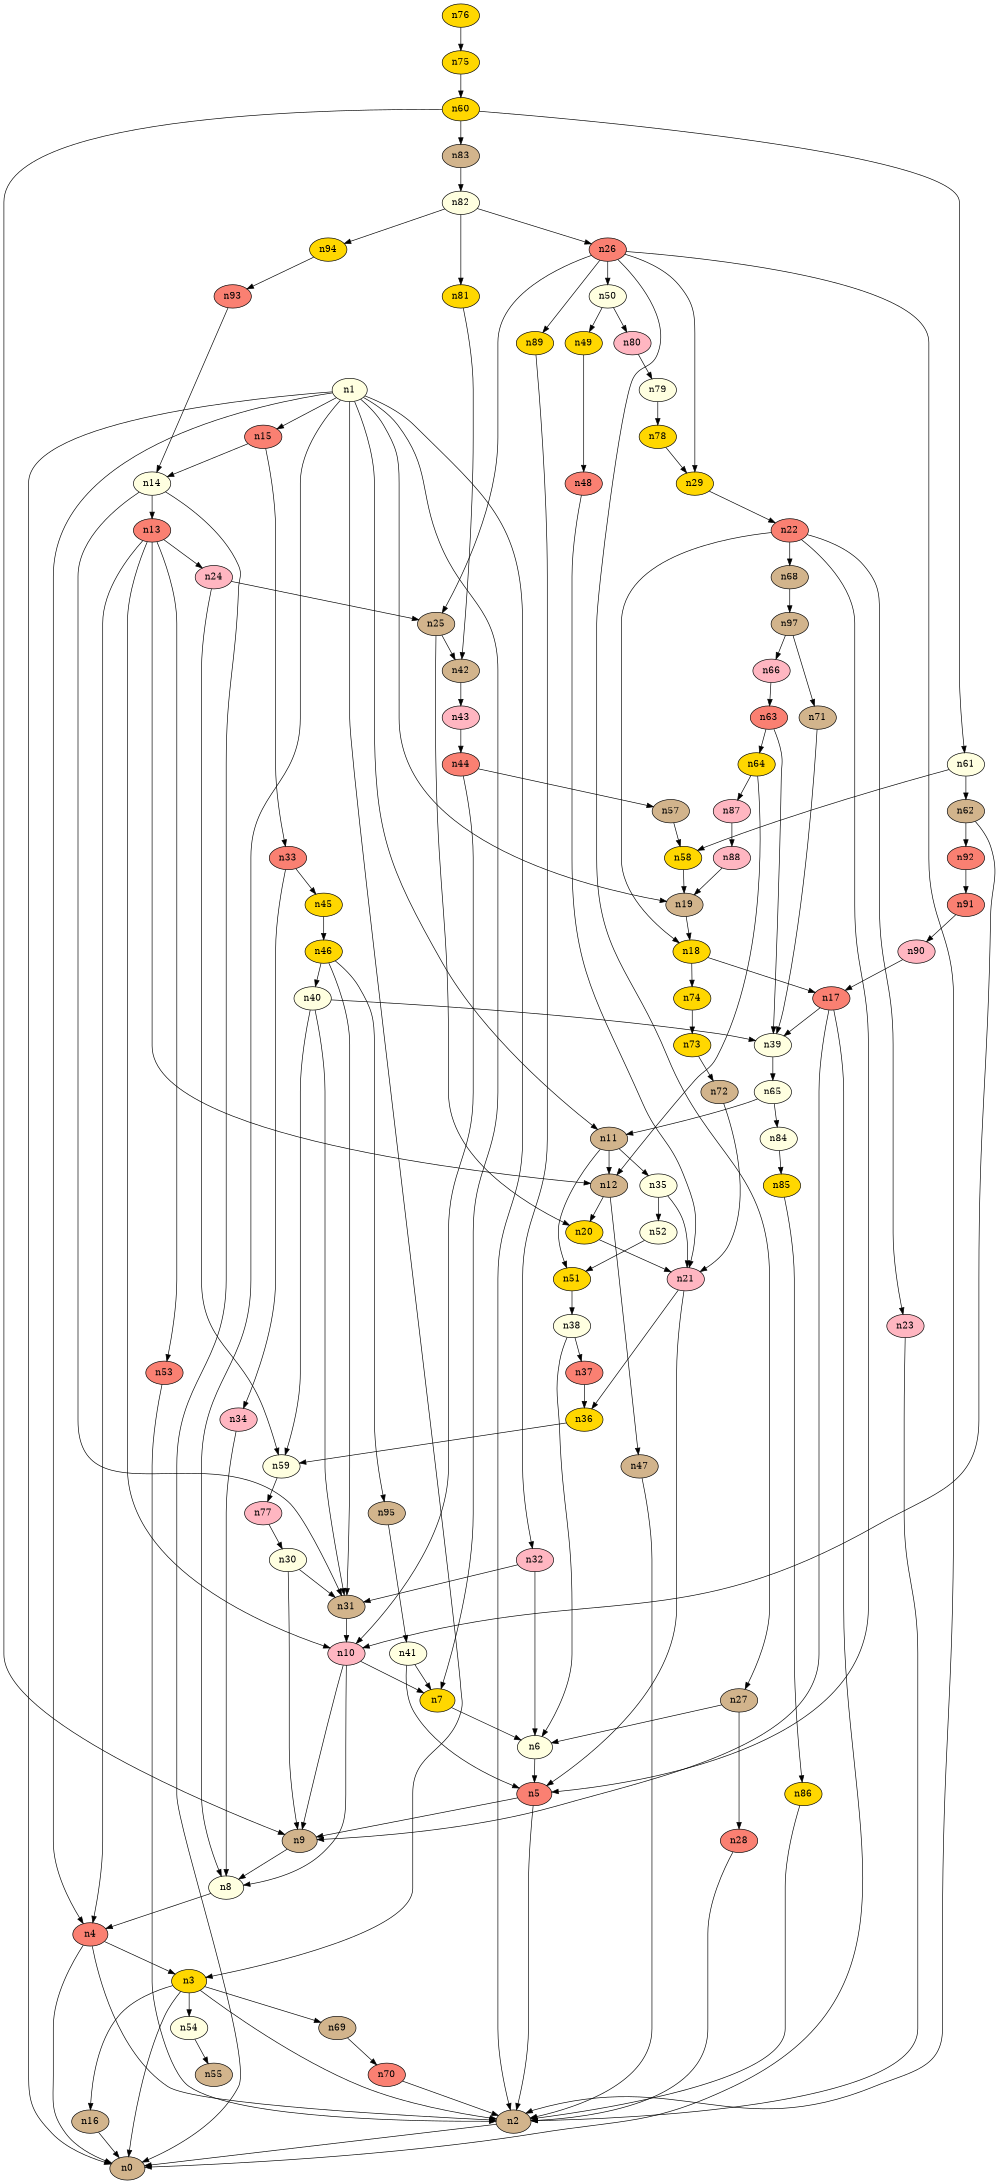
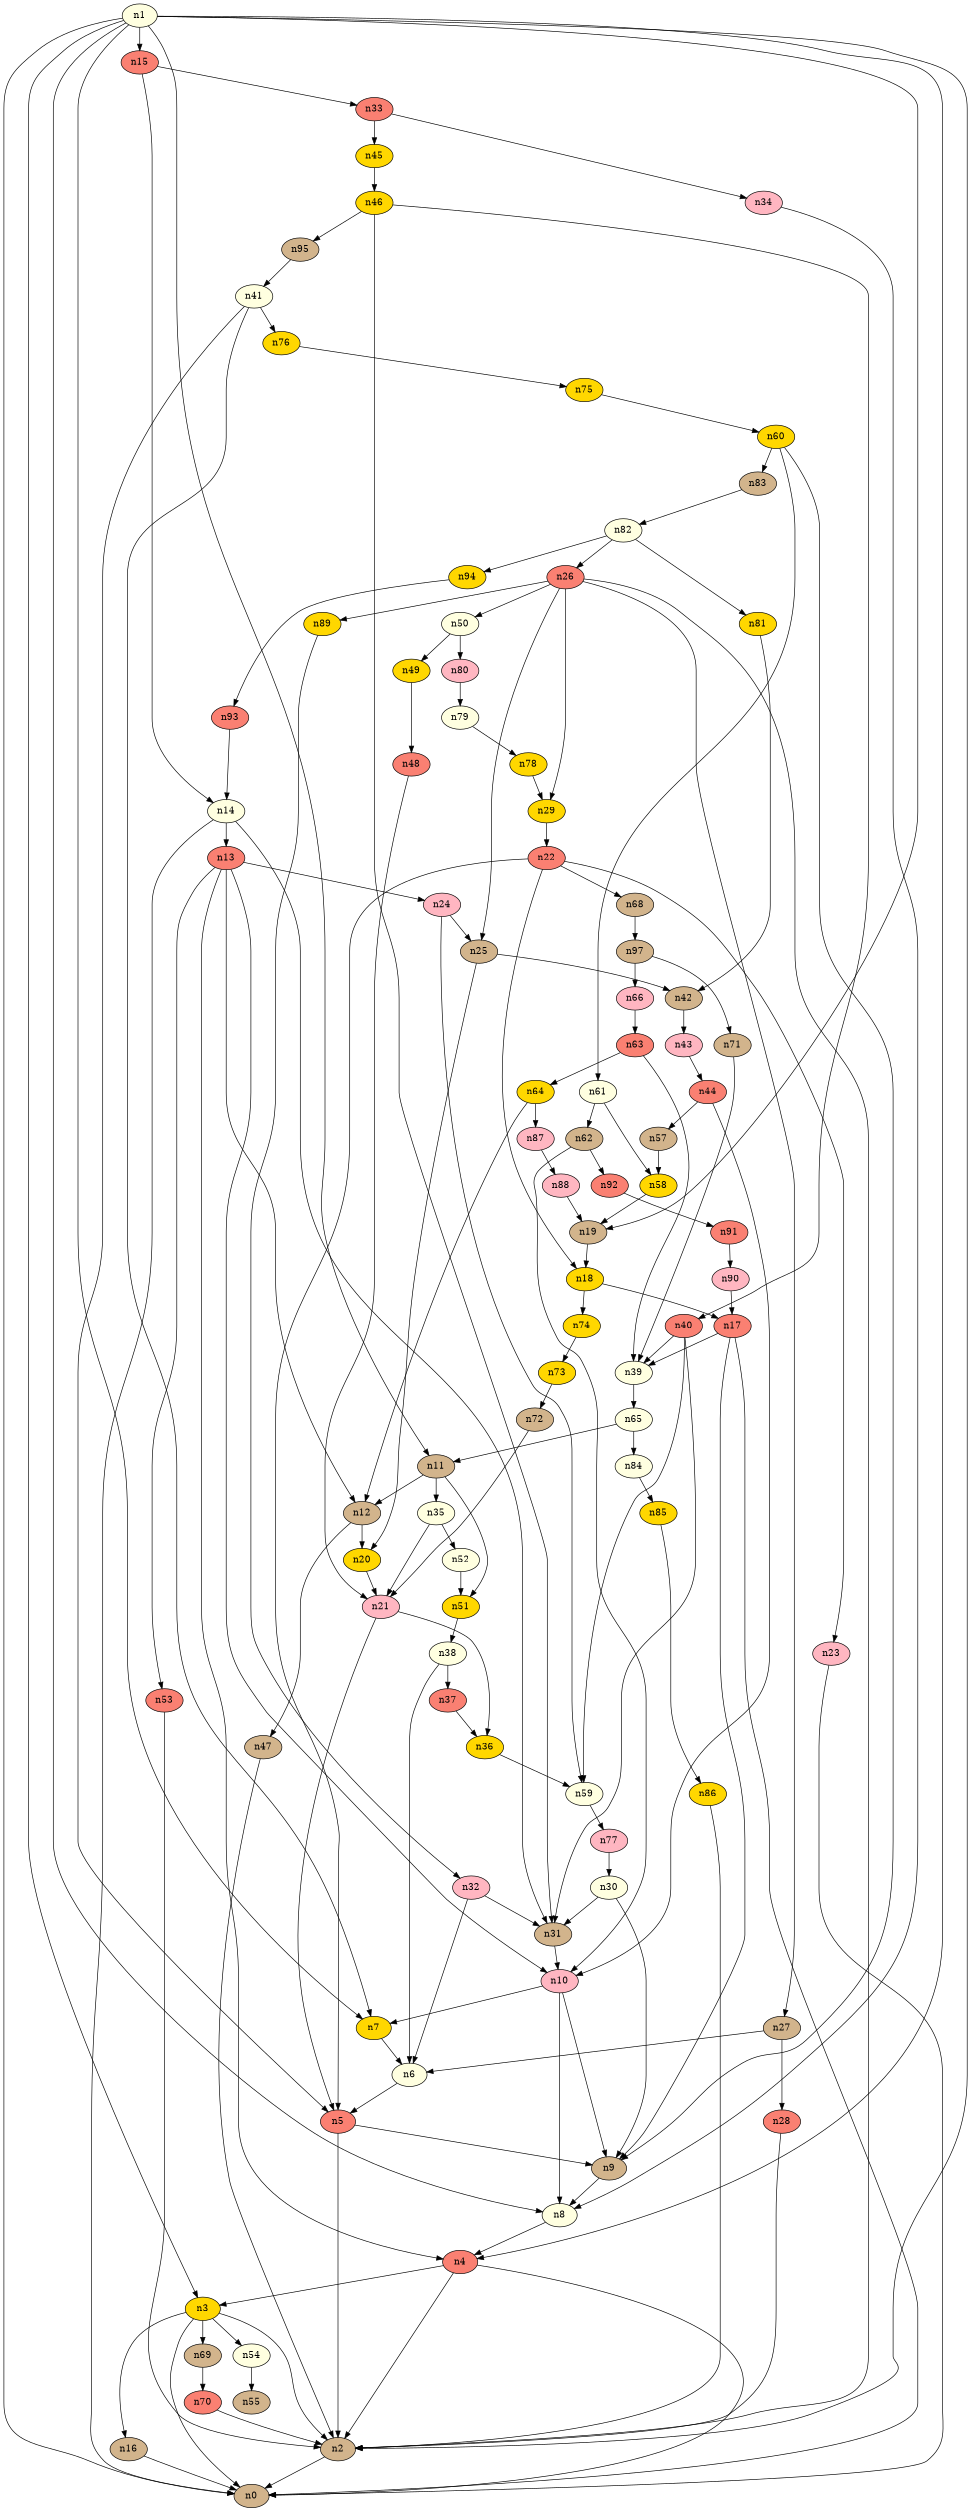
edge "n41" -> "n76": added
node "n40": fillcolor lightyellow -> salmon
edge "n23" -> "n2": now "n23" -> "n0"
